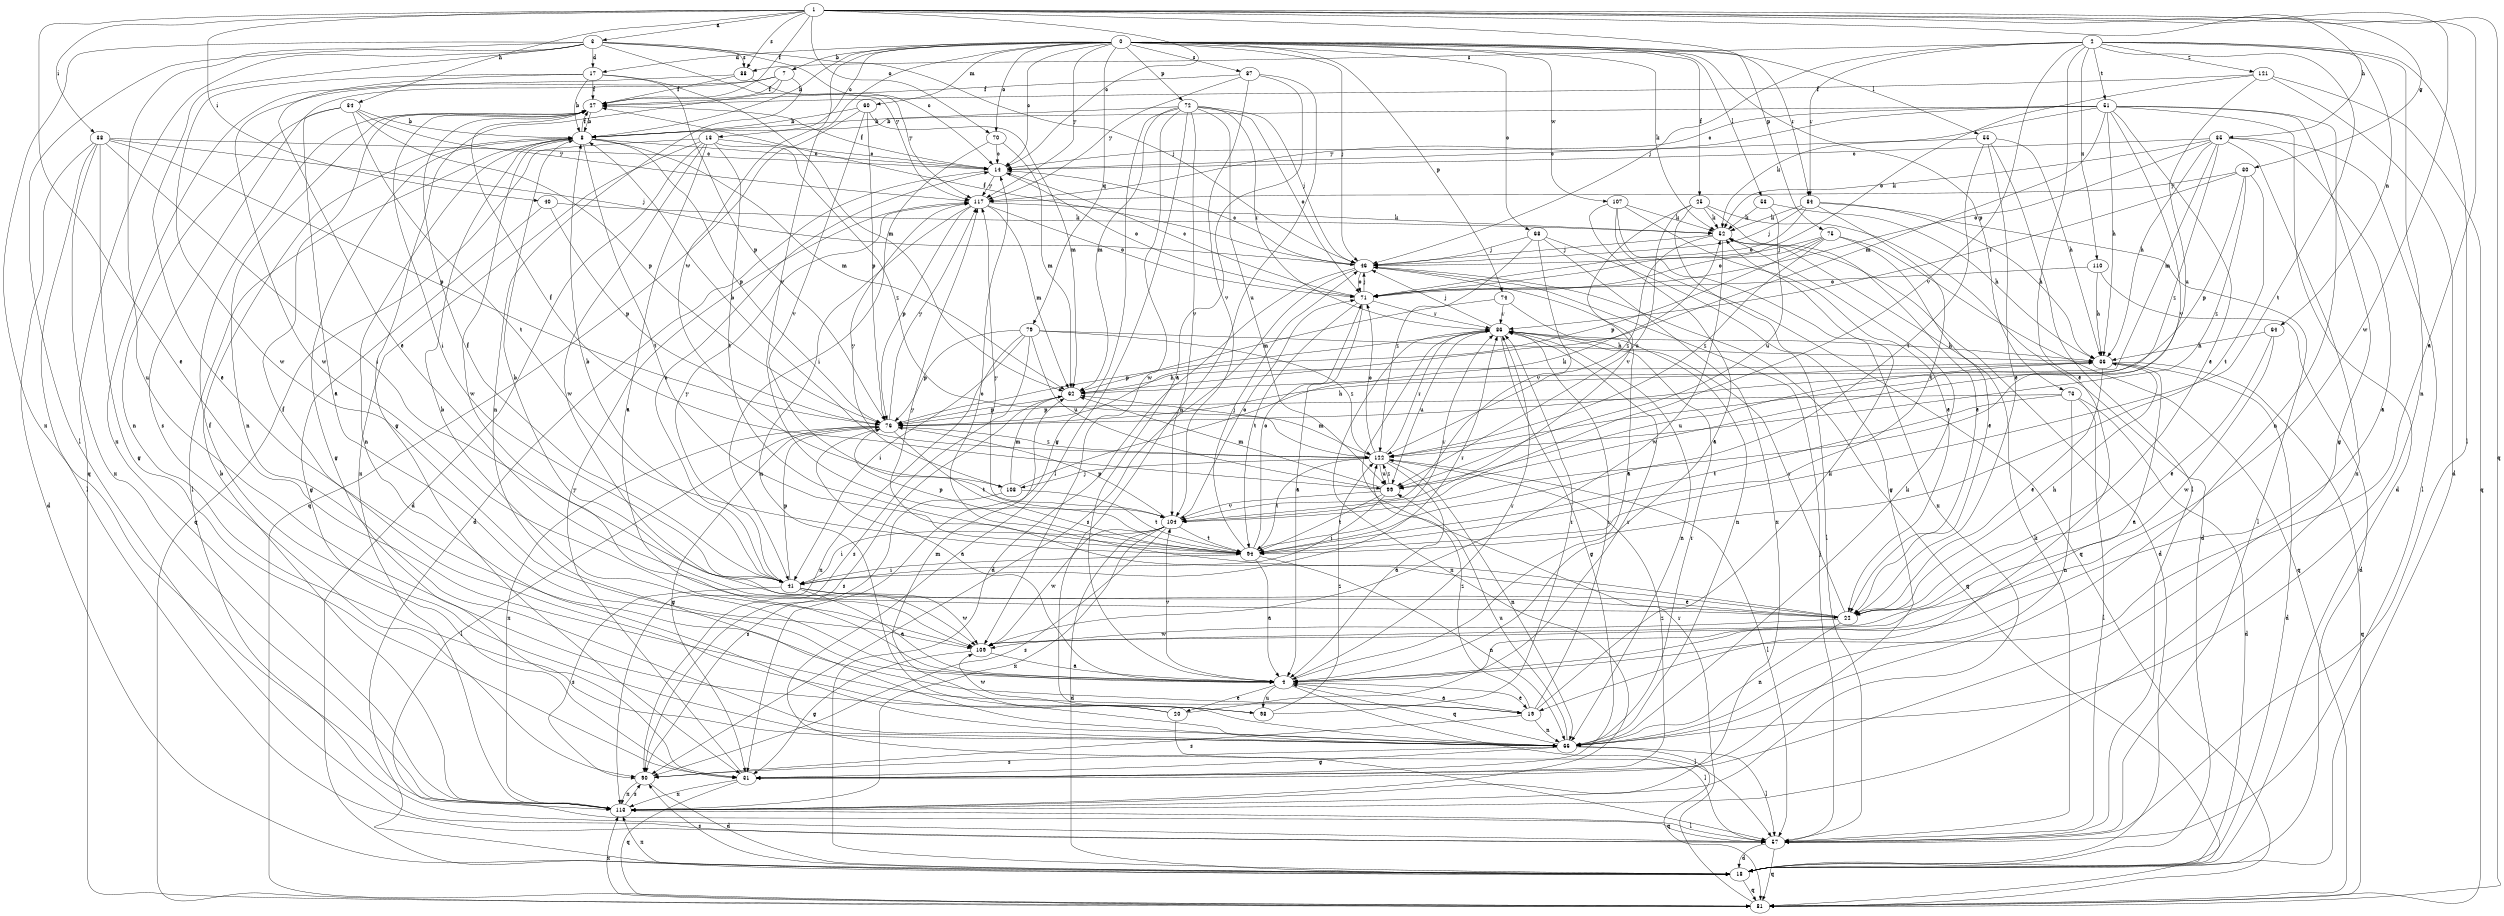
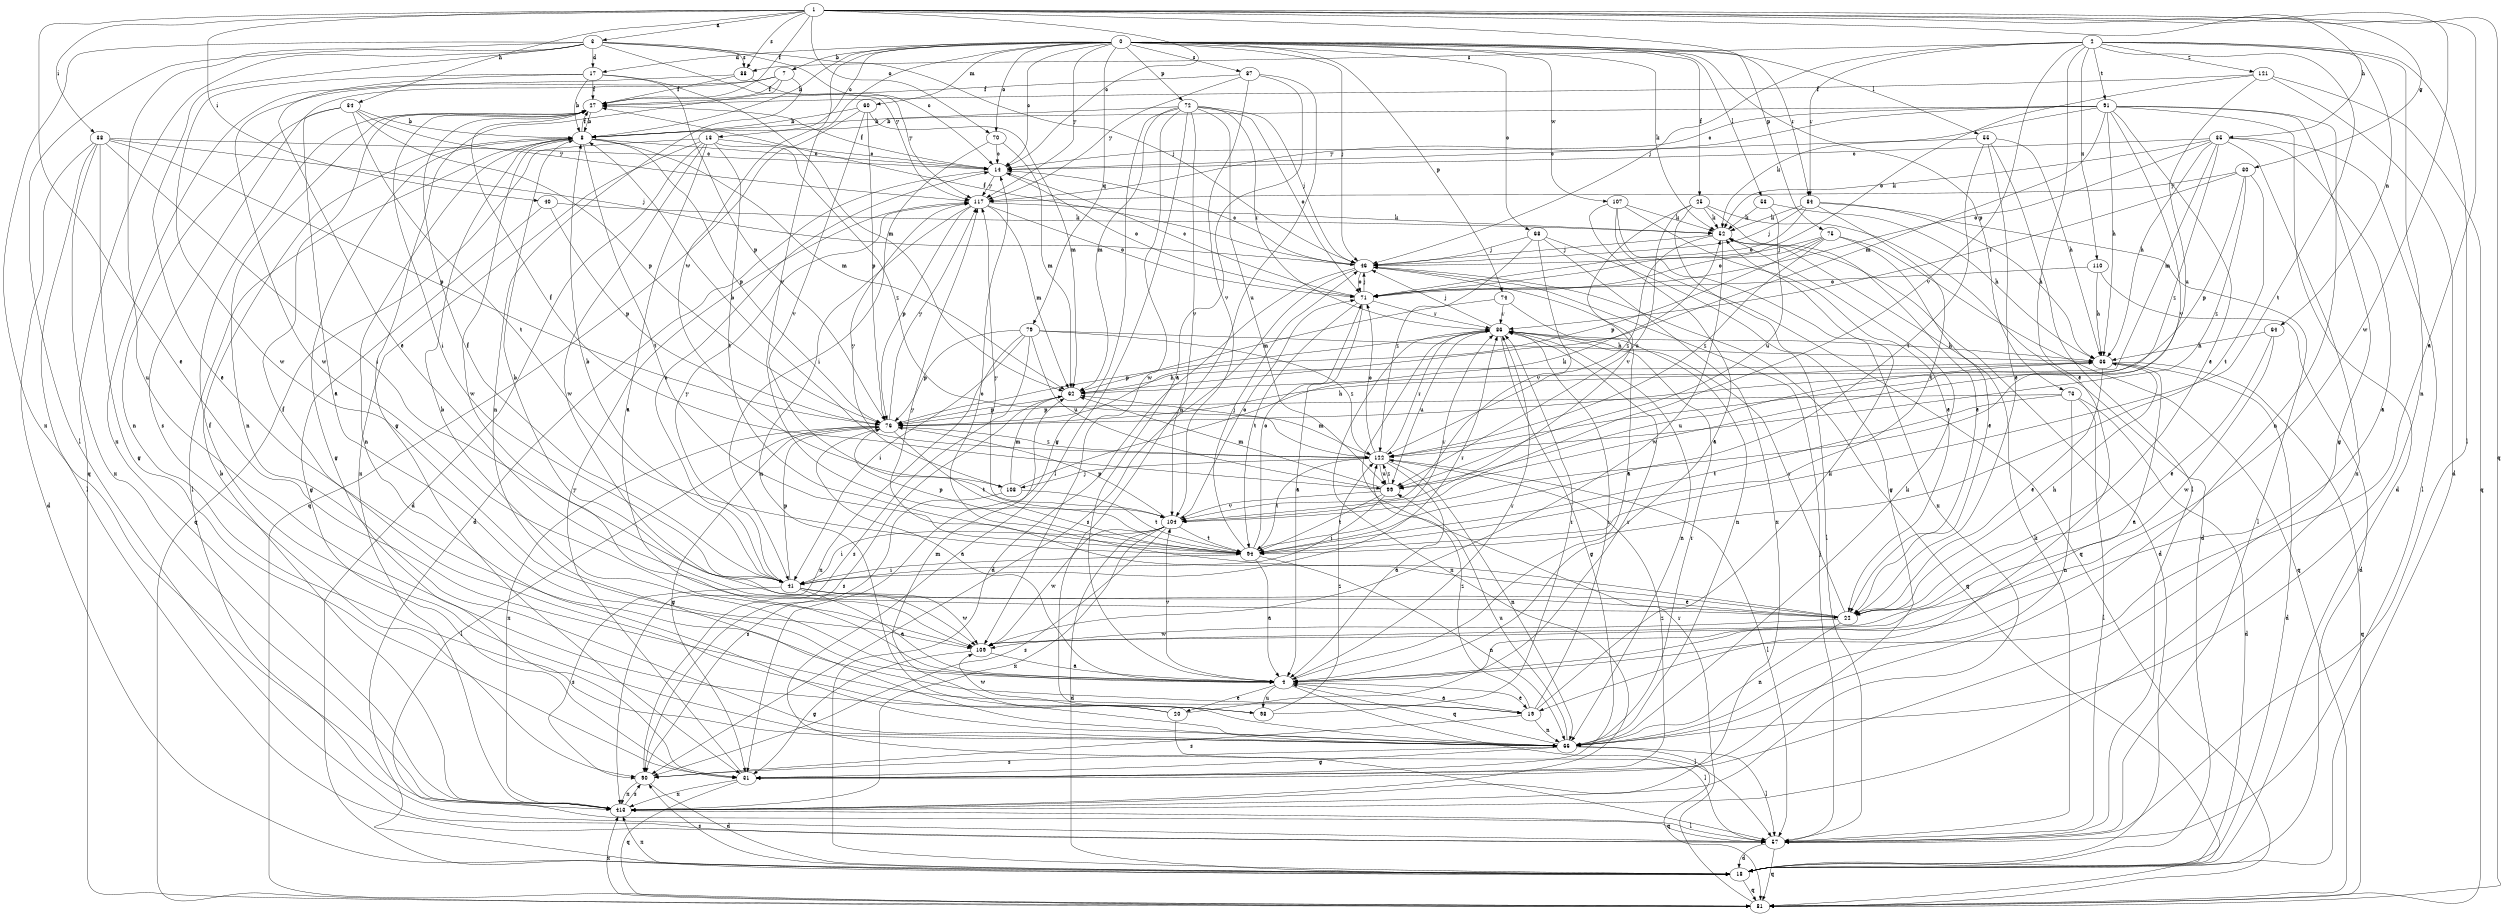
node "51": label "51" -> "91"
node "113": label "113" -> "413"
